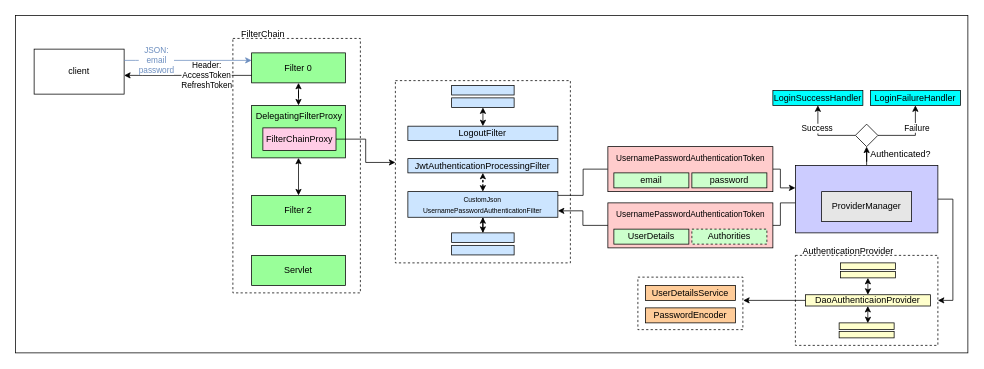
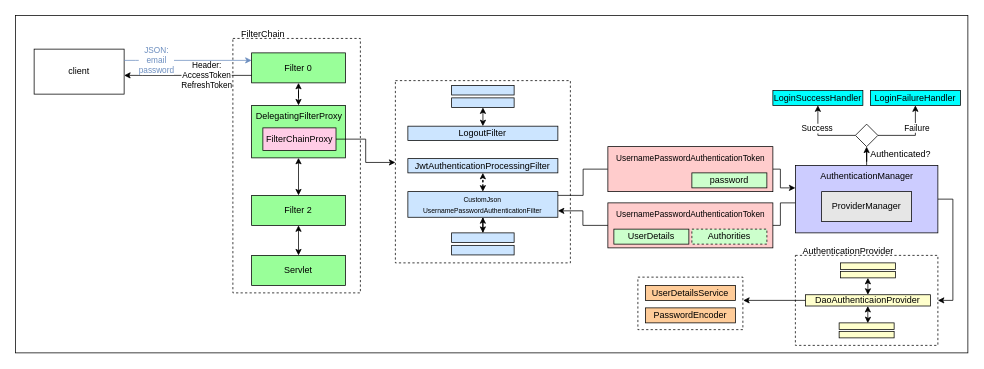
node "AuthenticationManager": added
node "email": removed
edge "Filter 2" -- "Servlet": added
